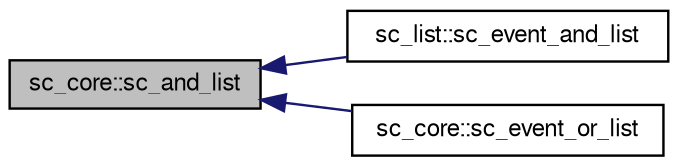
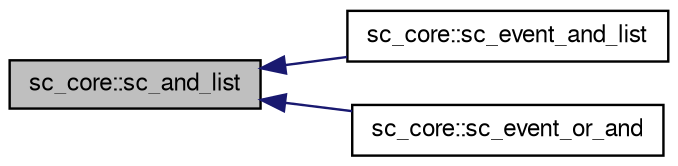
node "sc_list::sc_event_and_list": label "sc_list::sc_event_and_list" -> "sc_core::sc_event_and_list"
node "sc_core::sc_event_or_list": label "sc_core::sc_event_or_list" -> "sc_core::sc_event_or_and"
